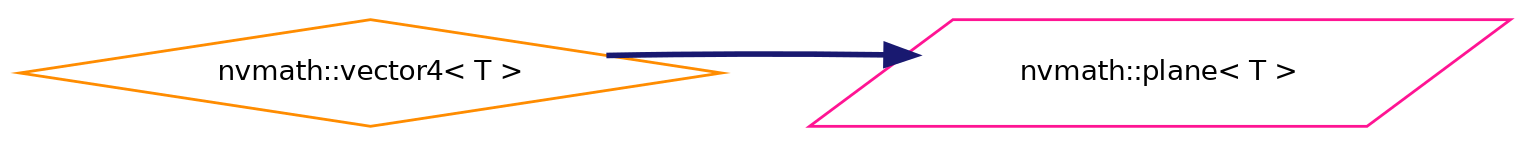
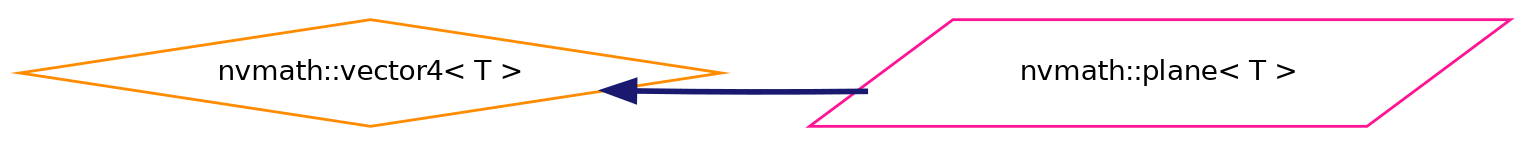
edge "nvmath::vector4< T >" -> "nvmath::plane< T >": reversed
